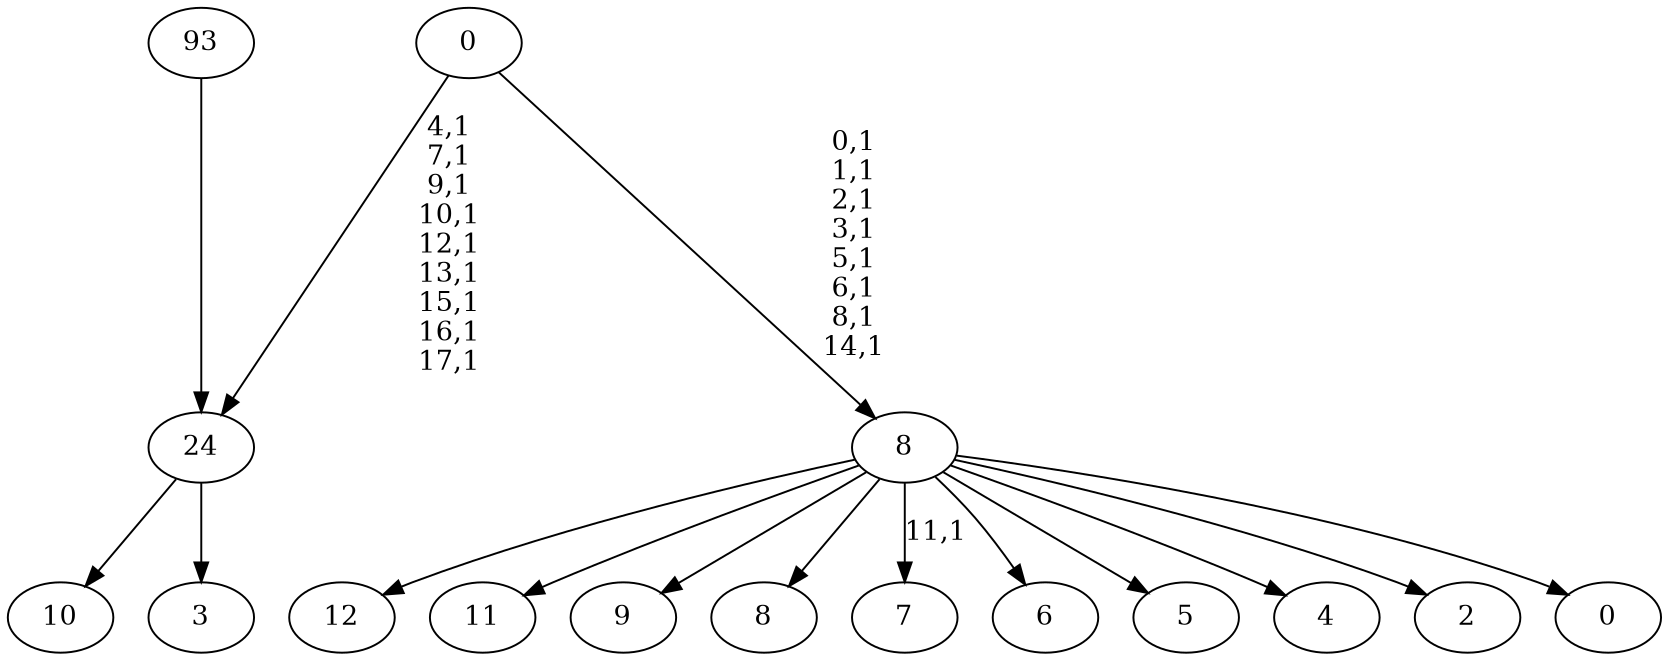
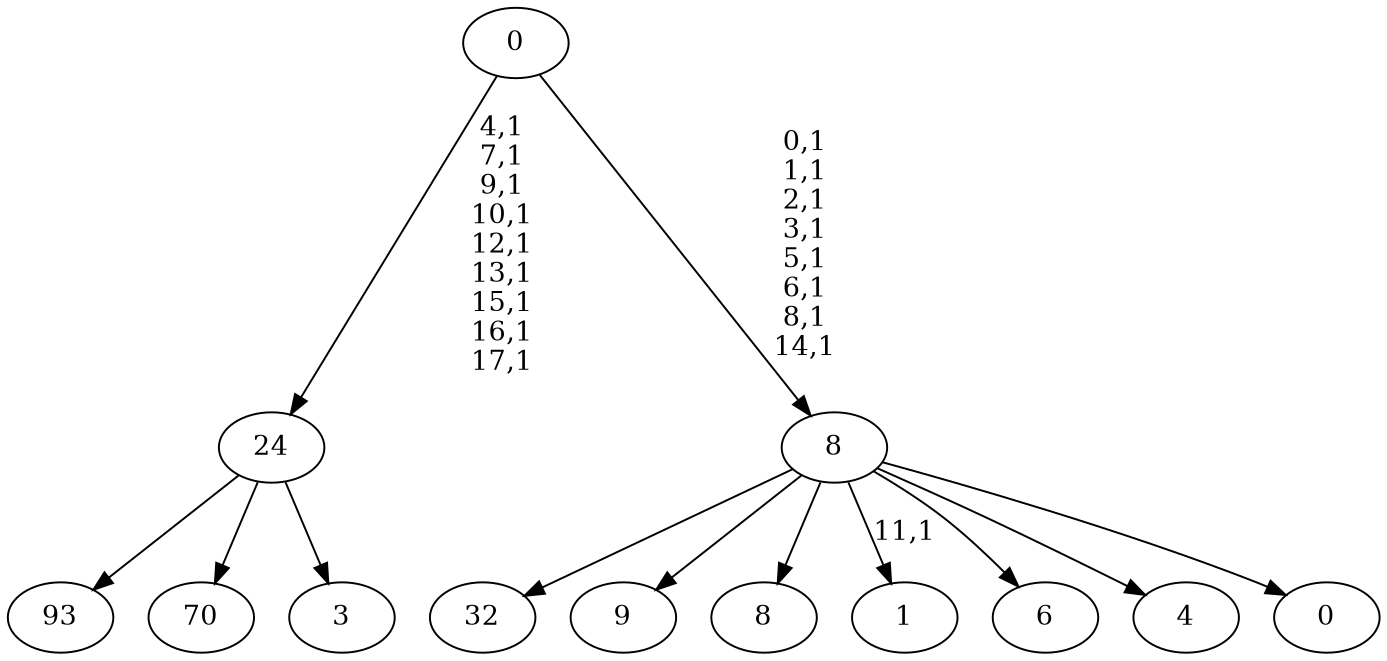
edge "93" -> "24": reversed
node "10": label "10" -> "70"
node "12": label "12" -> "32"
node "11": removed
node "7": label "7" -> "1"
node "5": removed
node "2": removed
